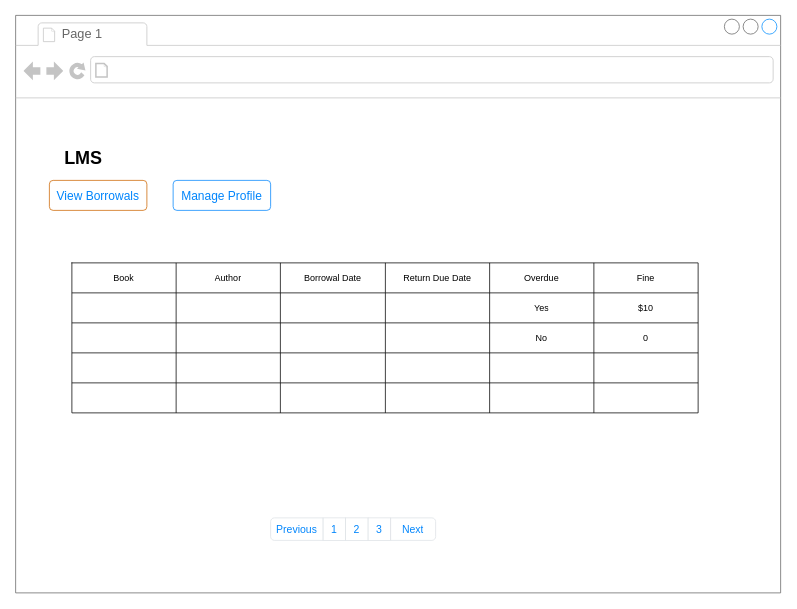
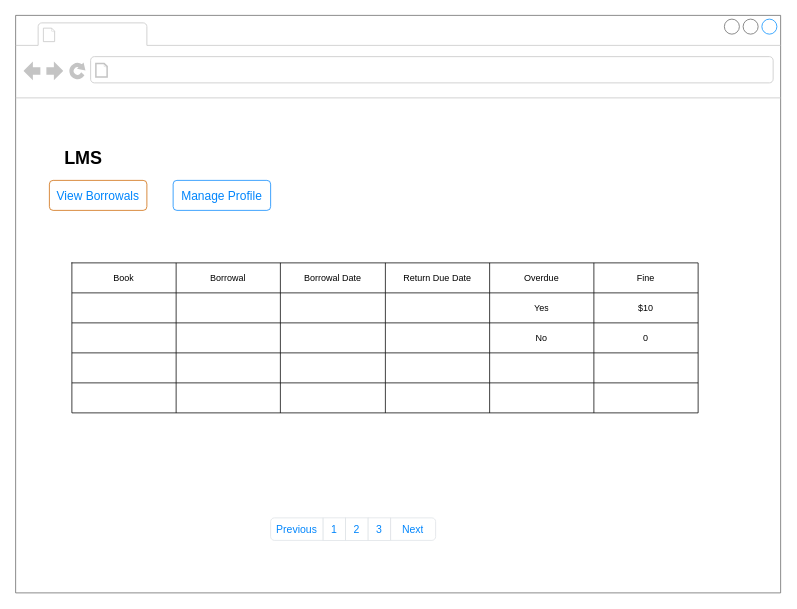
node "Page 1": removed
node "Author": label "Author" -> "Borrowal"
